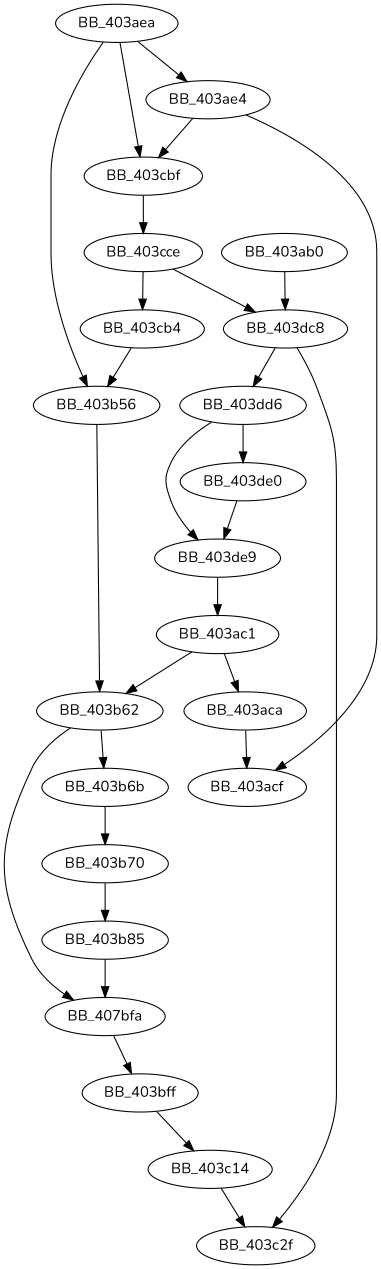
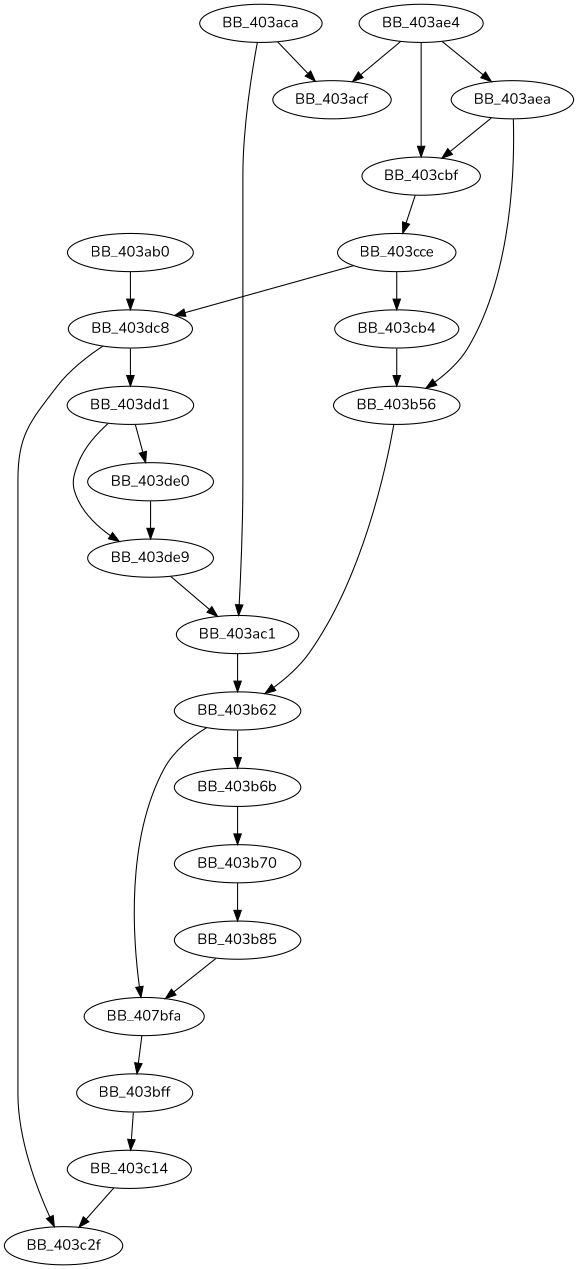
edge "BB_403aea" -> "BB_403ae4": reversed
node "BB_403dd6": label "BB_403dd6" -> "BB_403dd1"
edge "BB_403ac1" -> "BB_403aca": reversed
